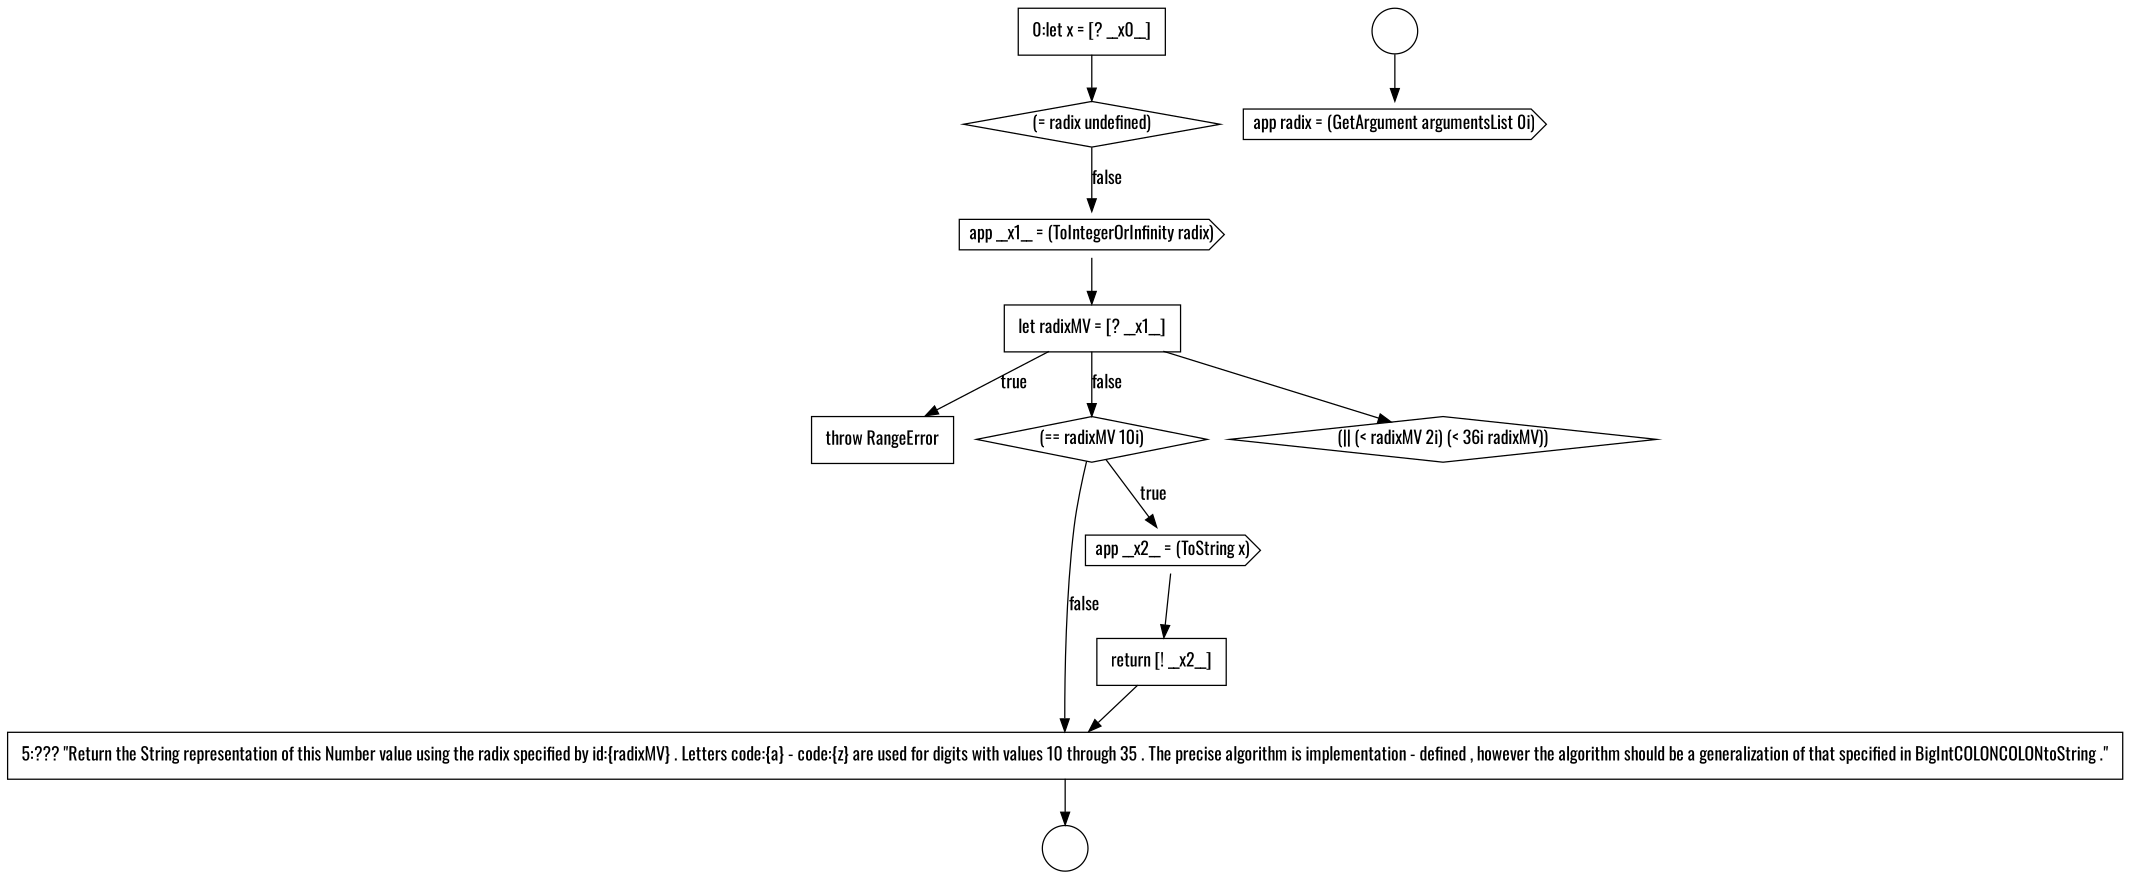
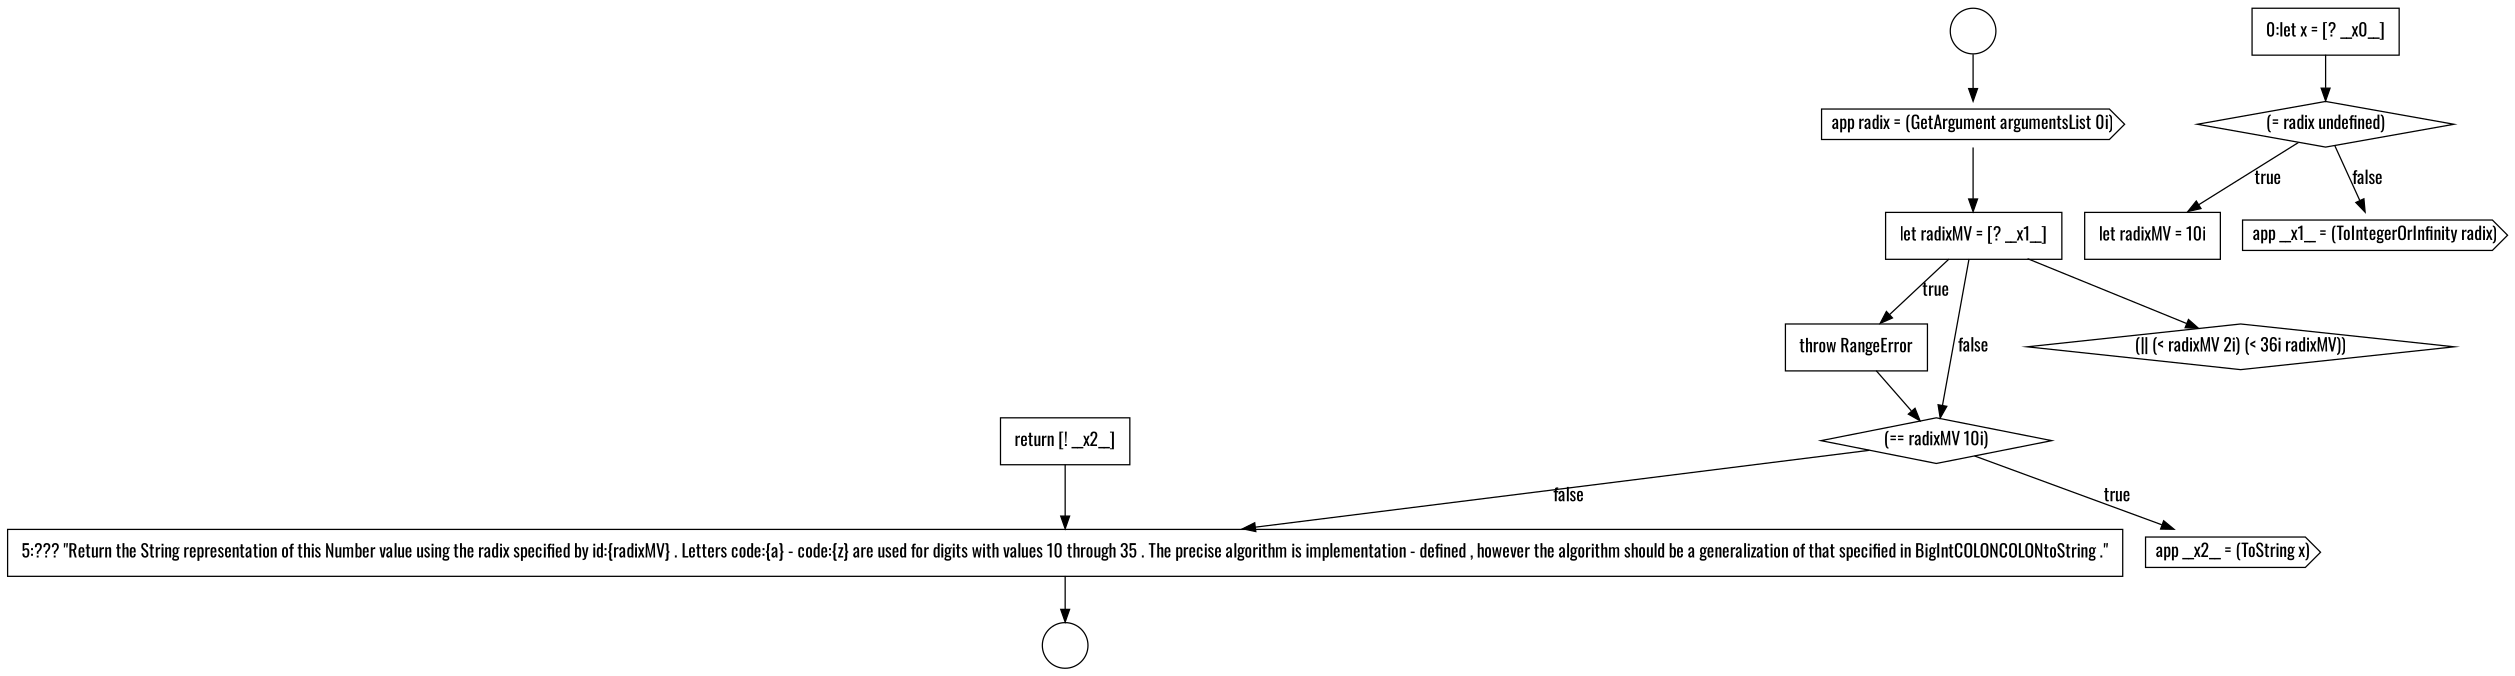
node "let radixMV = 10i": added
edge "app __x1__ = (ToIntegerOrInfinity radix)" -> "let radixMV = [? __x1__]": now "app radix = (GetArgument argumentsList 0i)" -> "let radixMV = [? __x1__]"
edge "throw RangeError" -> "(== radixMV 10i)": added
edge "app __x2__ = (ToString x)" -> "return [! __x2__]": removed
